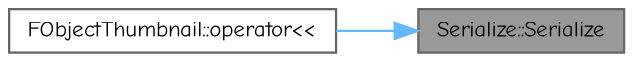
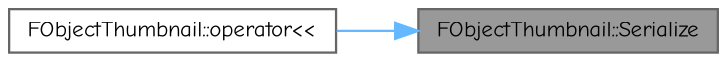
node "Serialize::Serialize": label "Serialize::Serialize" -> "FObjectThumbnail::Serialize"
